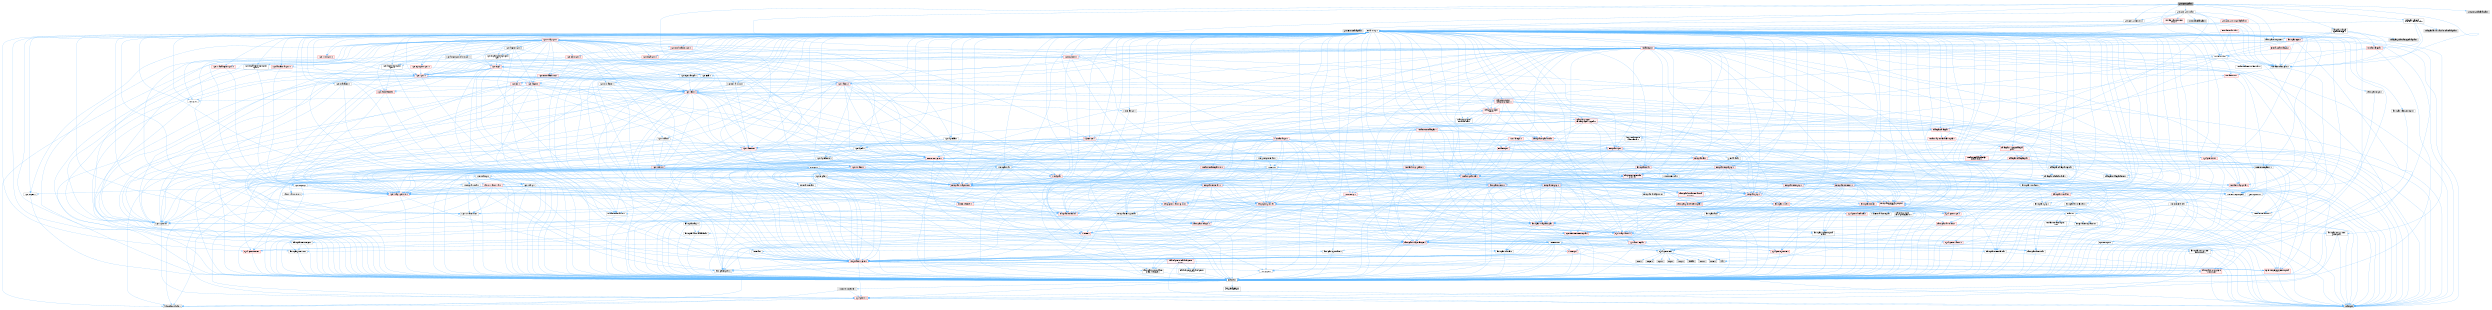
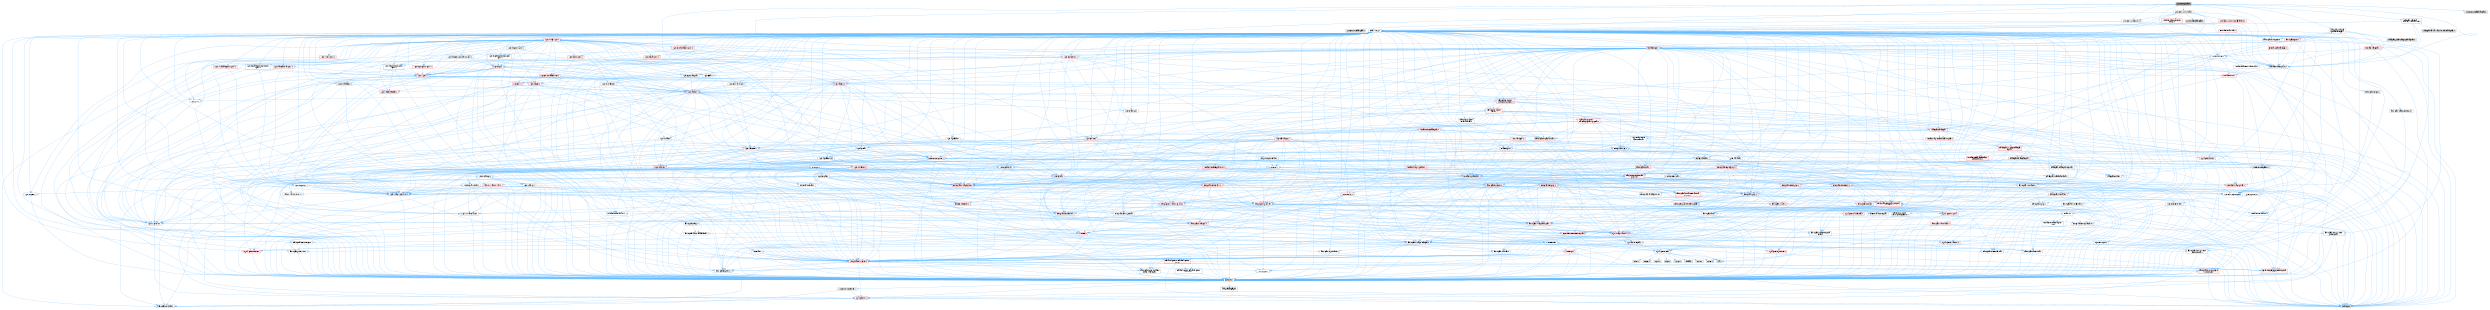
node "Delegates/DelegateSettings.h": label "Delegates/DelegateSettings.h" -> "Delegates/Object.h"
